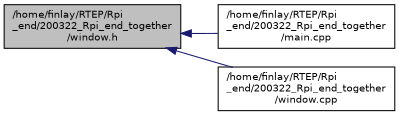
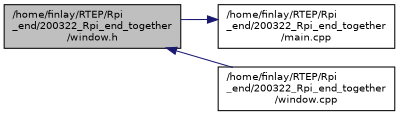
edge "/home/finlay/RTEP/Rpi _end/200322_Rpi_end_together /main.cpp" -> "/home/finlay/RTEP/Rpi _end/200322_Rpi_end_together /window.h": reversed
